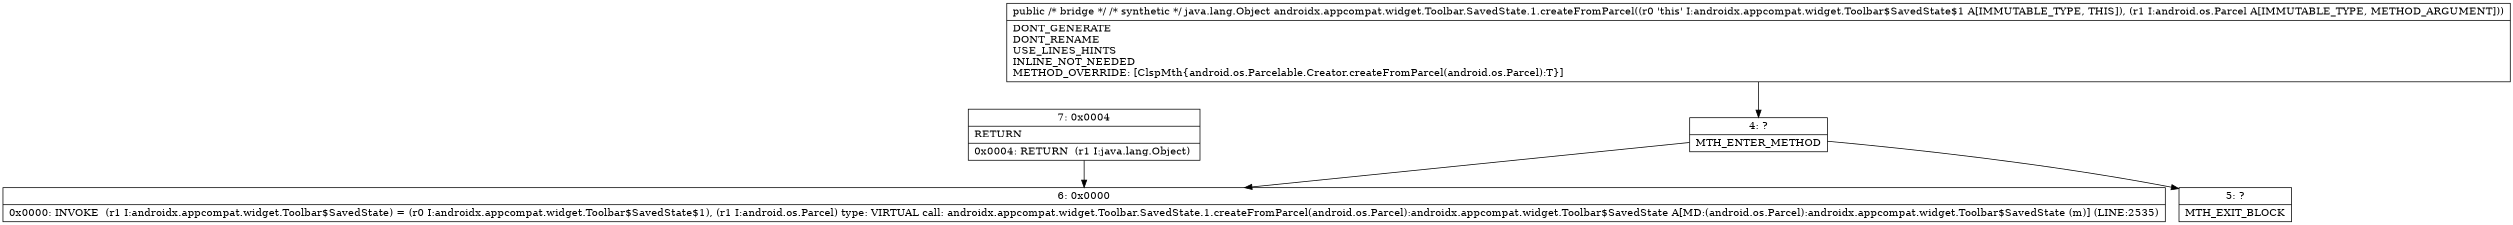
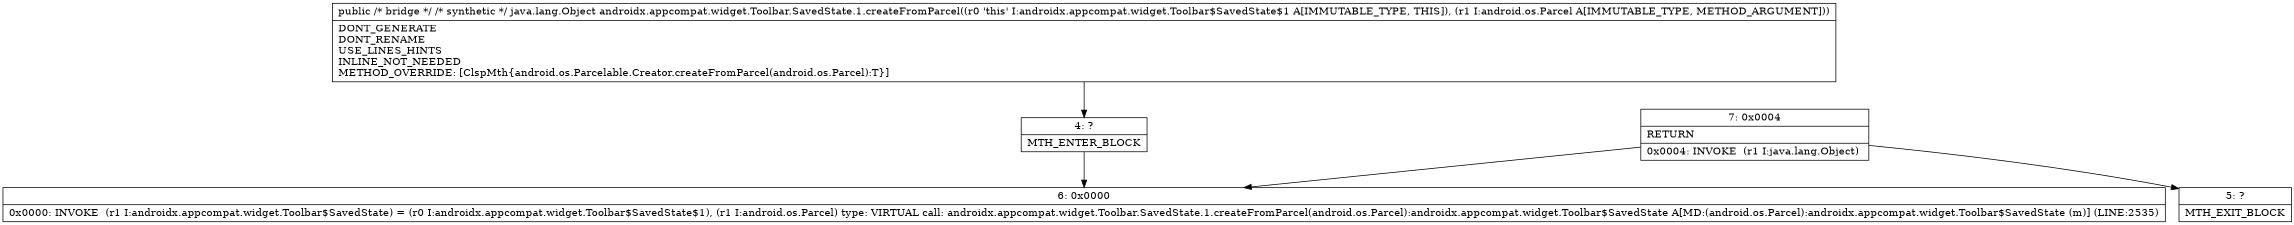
node "4: ?": text "MTH_ENTER_METHOD" -> "MTH_ENTER_BLOCK"
node "7: 0x0004": text "0x0004: RETURN  (r1 I:java.lang.Object)" -> "0x0004: INVOKE  (r1 I:java.lang.Object)"
edge "4: ?" -> "5: ?": now "7: 0x0004" -> "5: ?"
